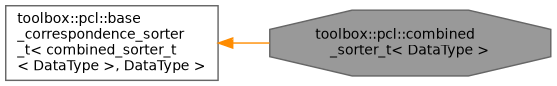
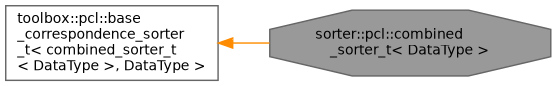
node "toolbox::pcl::combined _sorter_t< DataType >": label "toolbox::pcl::combined _sorter_t< DataType >" -> "sorter::pcl::combined _sorter_t< DataType >"
